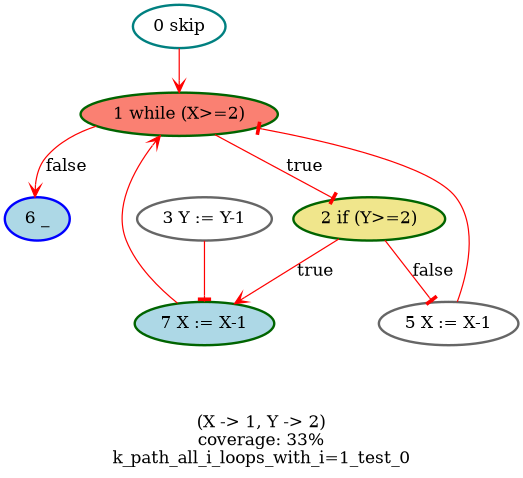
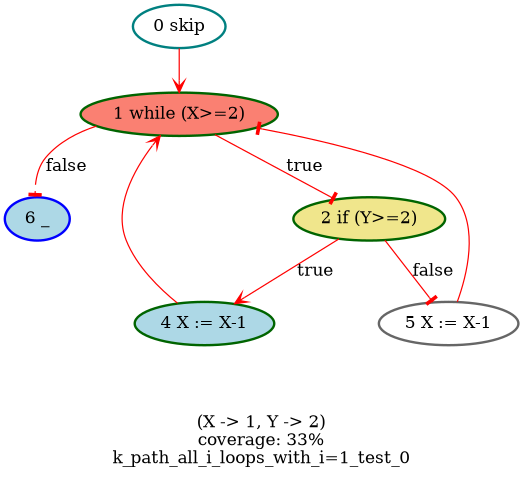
edge "1 while (X>=2)" -> "6 _": arrowhead vee -> tee
node "3 Y := Y-1": removed
node "7 X := X-1": label "7 X := X-1" -> "4 X := X-1"
